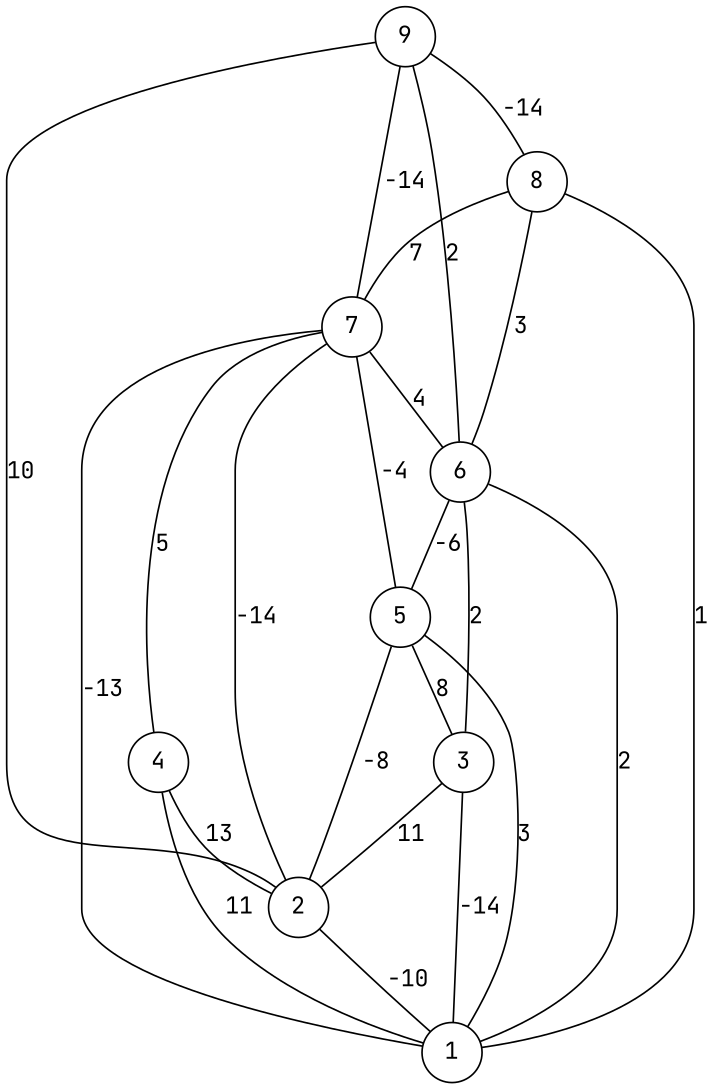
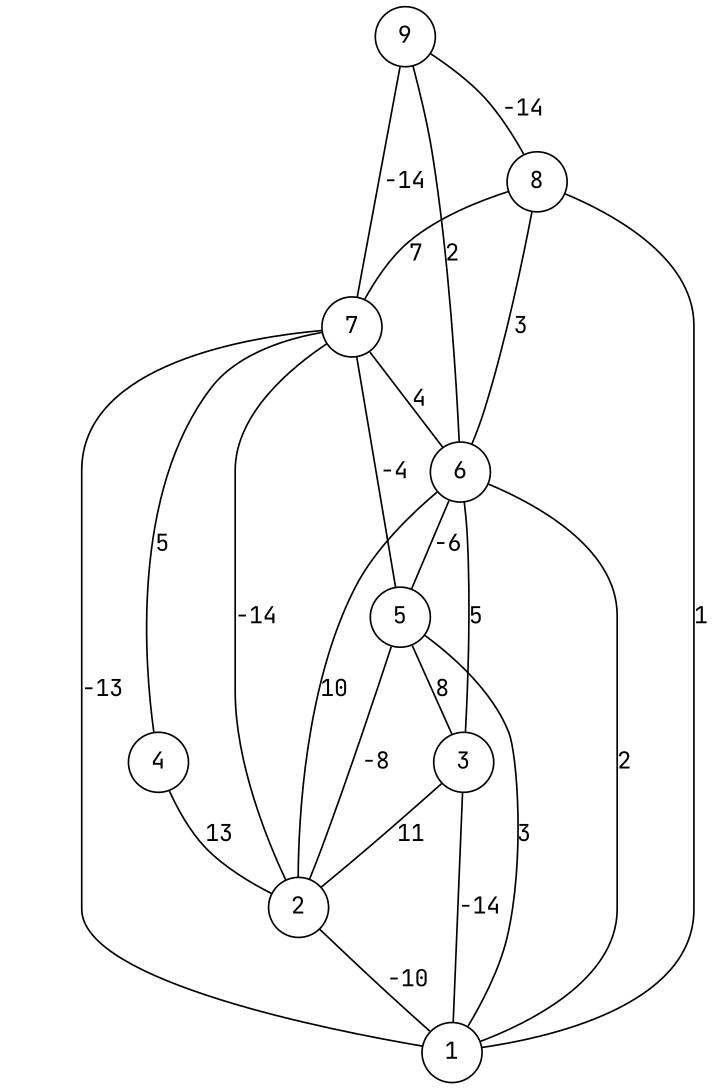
edge "9" -- "2": now "6" -- "2"
edge "6" -- "3": label "2" -> "5"
edge "4" -- "1": removed, label "11"
